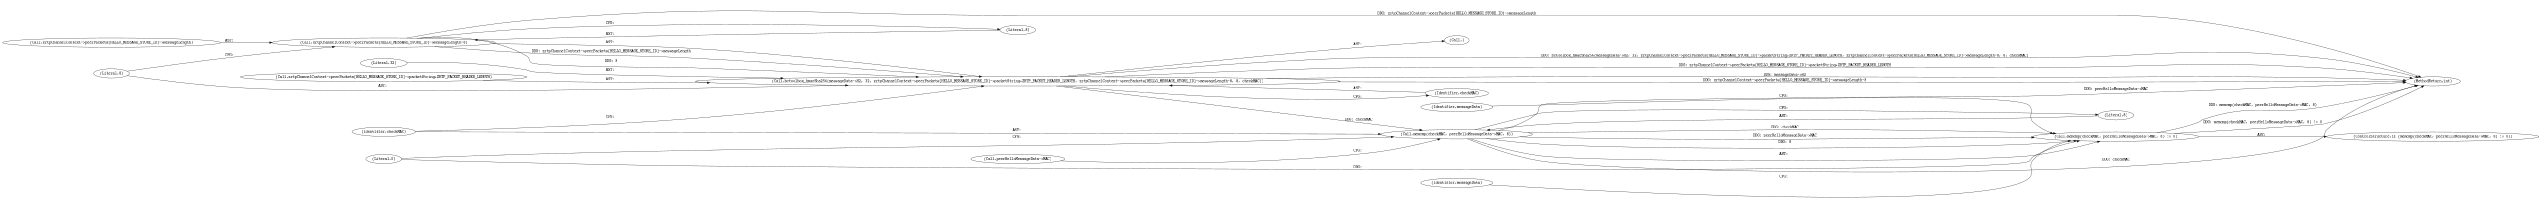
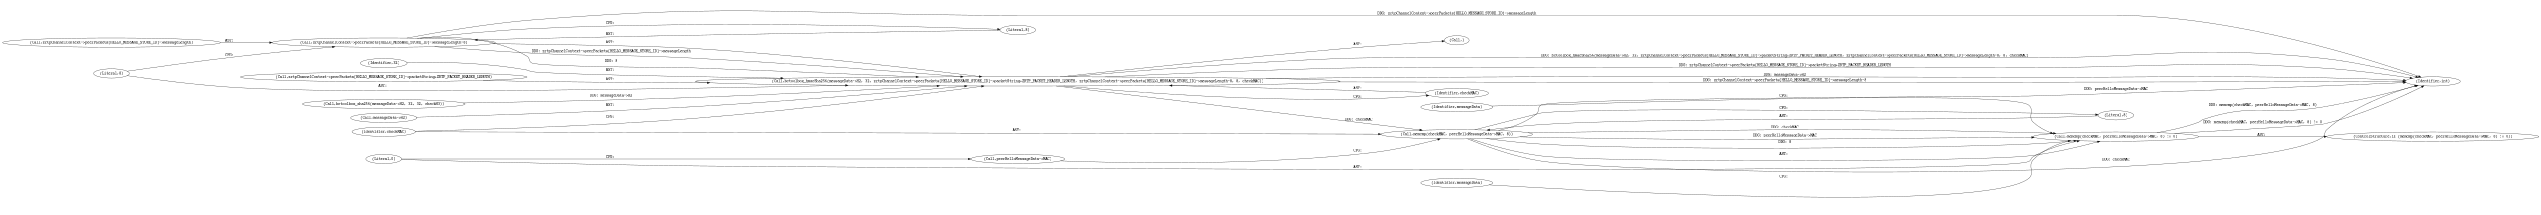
node "(Literal,32)": label "(Literal,32)" -> "(Identifier,32)"
node "(MethodReturn,int)": label "(MethodReturn,int)" -> "(Identifier,int)"
node "(Call,bctoolbox_sha256(messageData->H2, 32, 32, checkH3))": added
node "(Call,messageData->H2)": added
edge "(Literal,0)" -> "(Call,memcmp(checkMAC, peerHelloMessageData->MAC, 8))": now "(Literal,0)" -> "(Call,peerHelloMessageData->MAC)"
edge "(Literal,0)" -> "(Call,memcmp(checkMAC, peerHelloMessageData->MAC, 8) != 0)": label "DDG: " -> "AST: "
